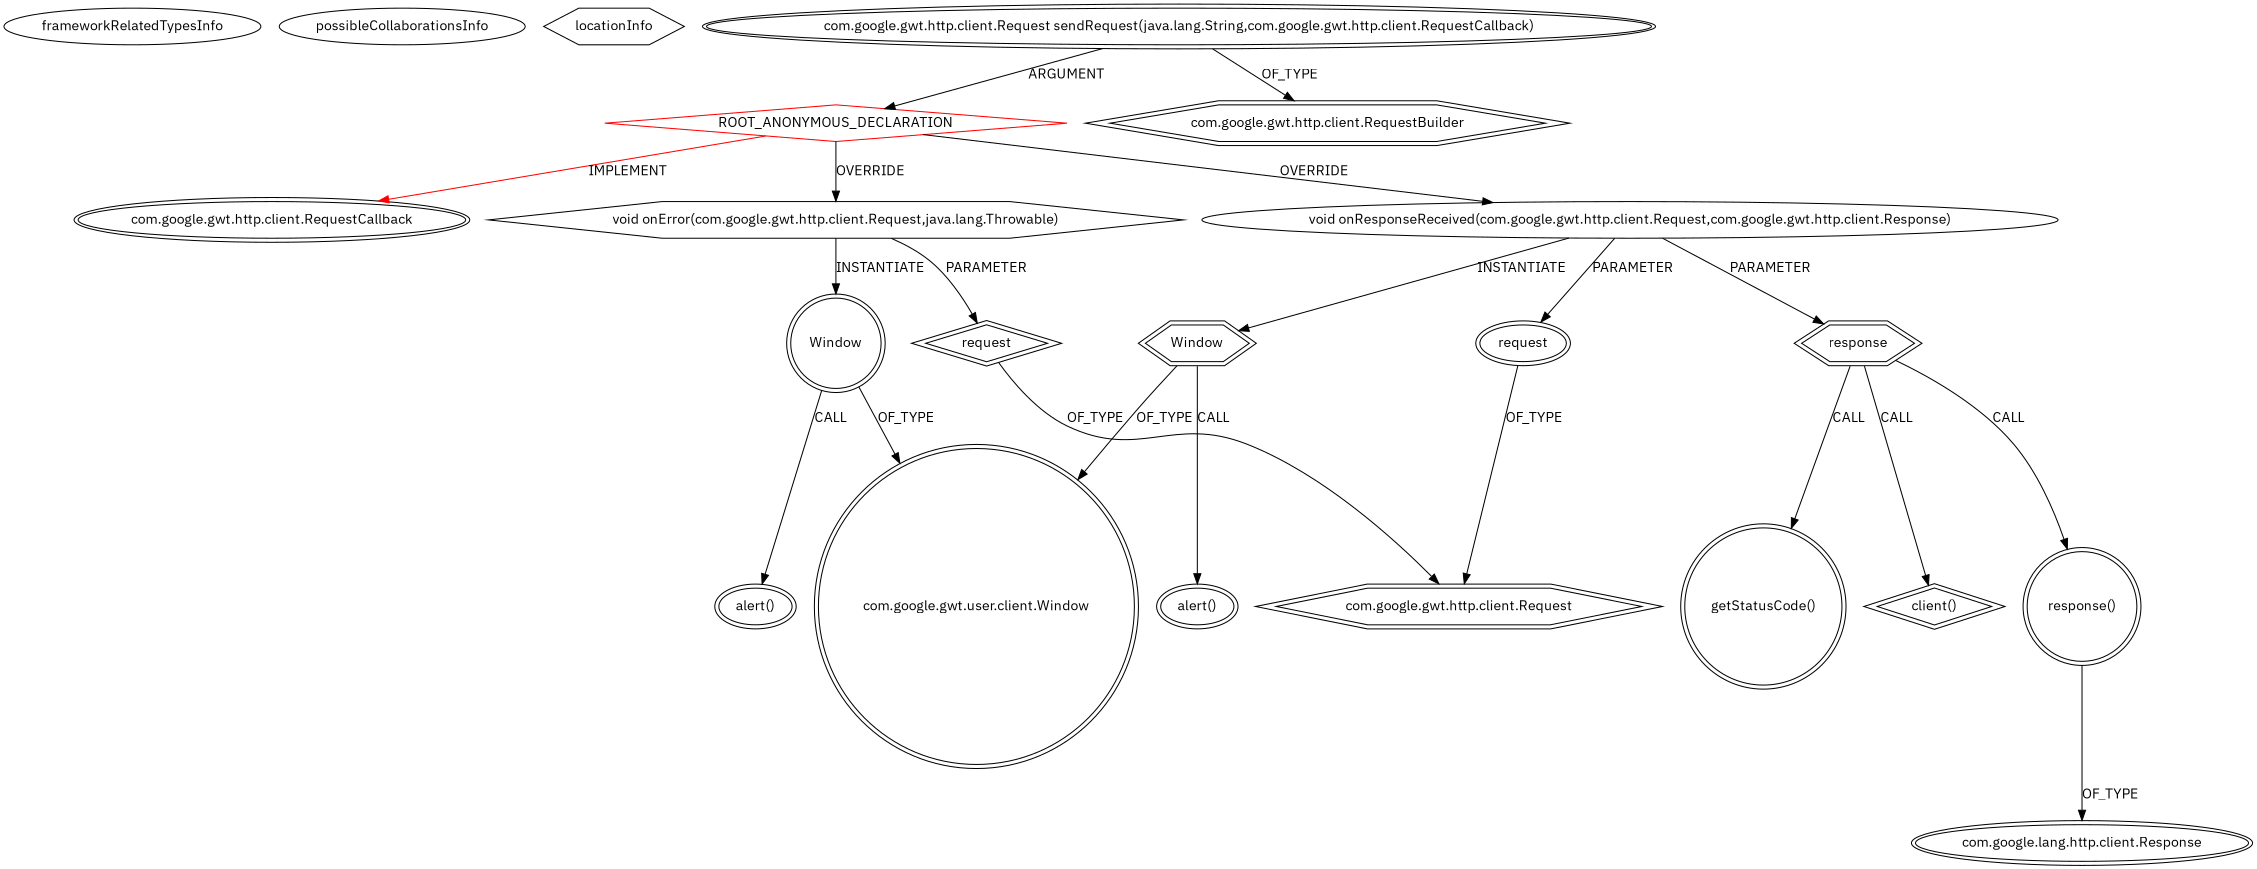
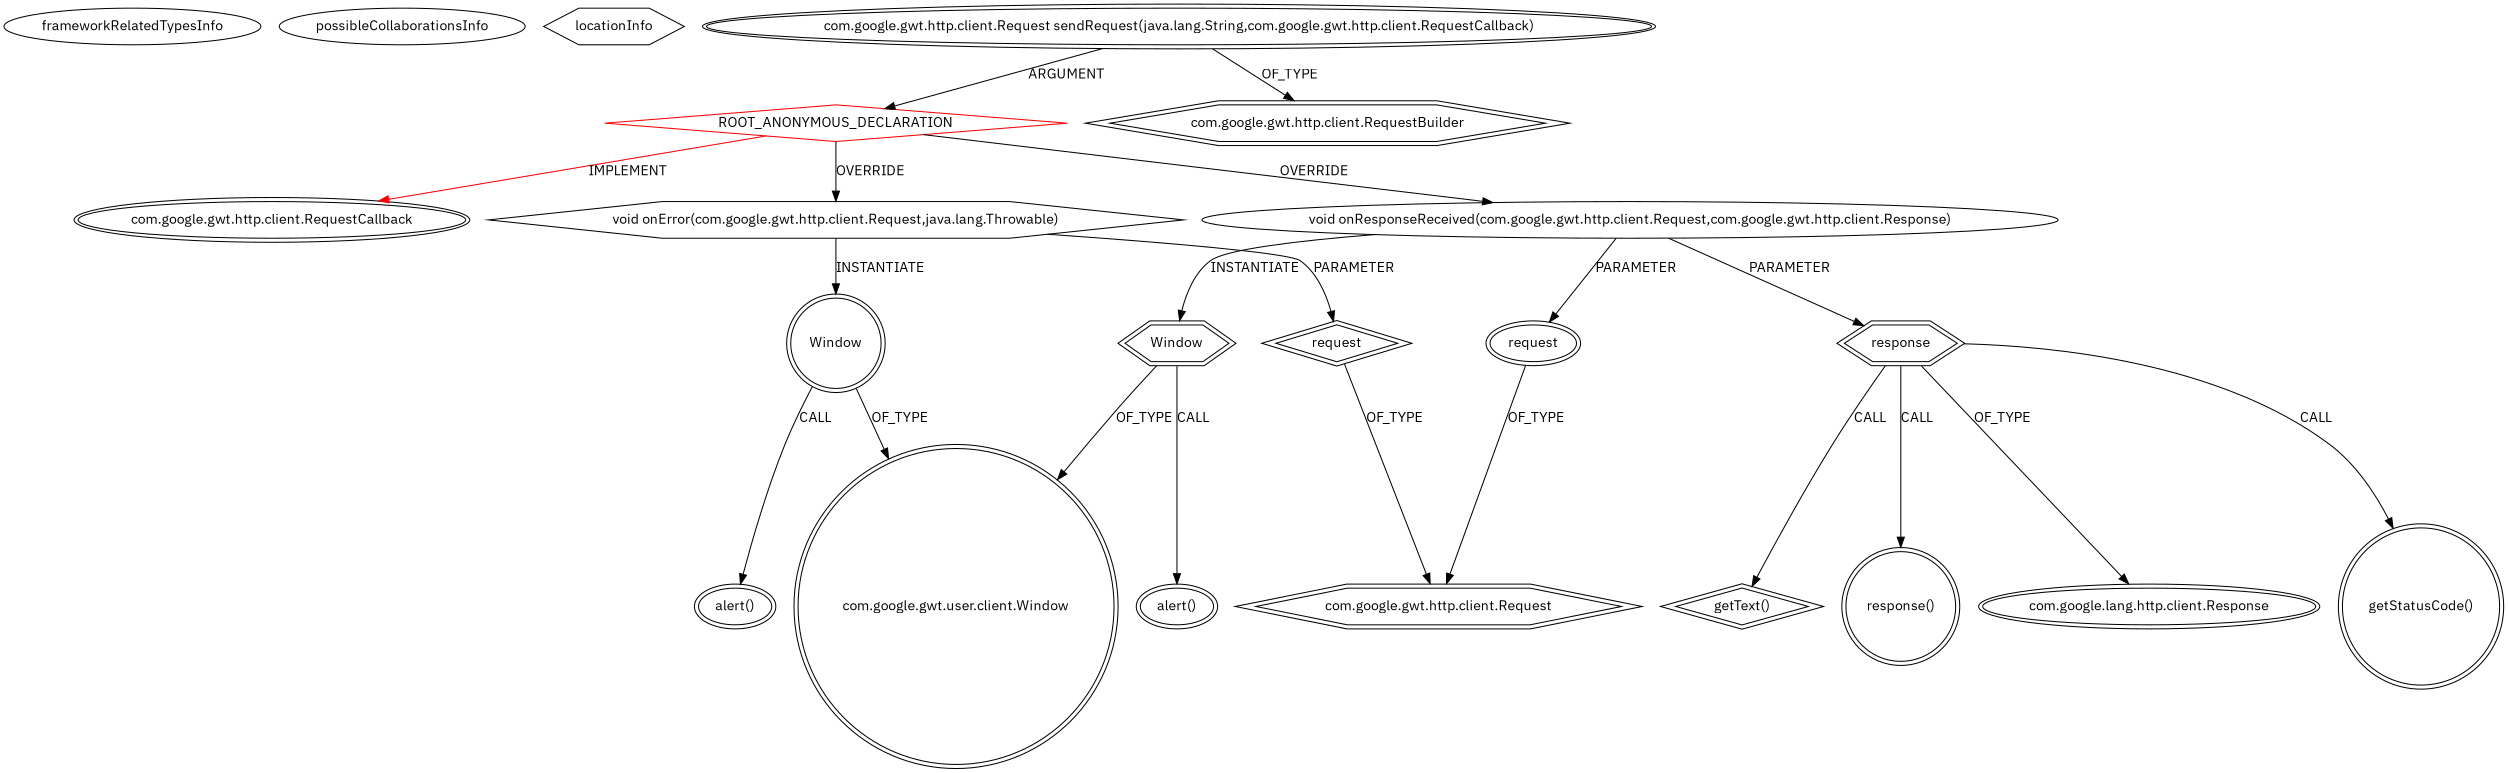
node "client()": label "client()" -> "getText()"
edge "response()" -> "com.google.lang.http.client.Response": now "response" -> "com.google.lang.http.client.Response"
